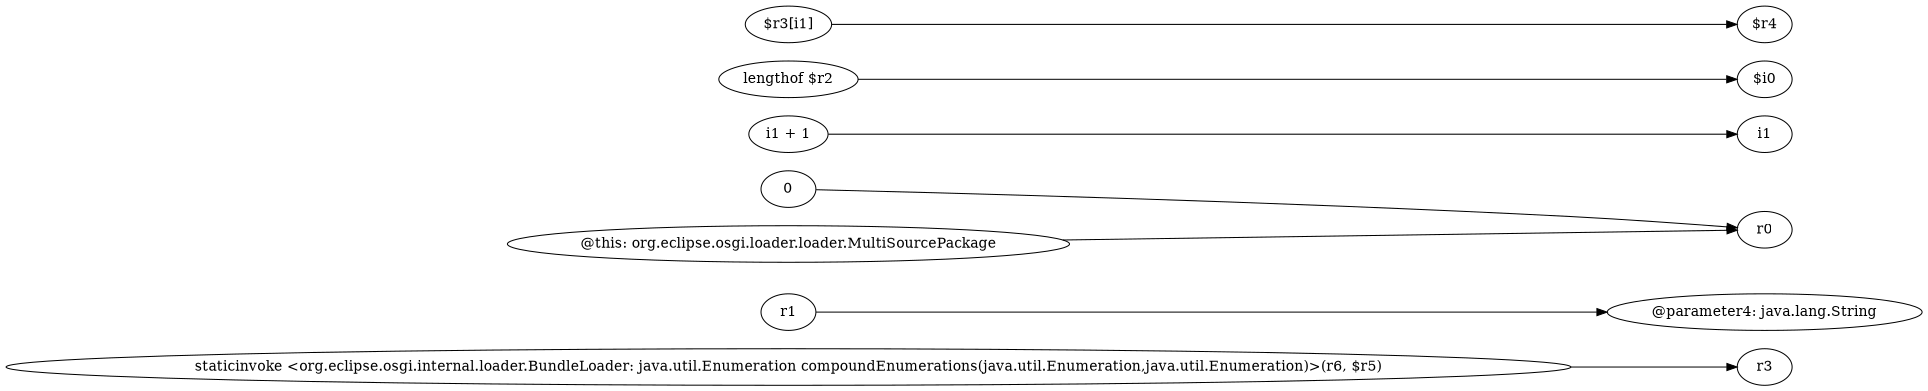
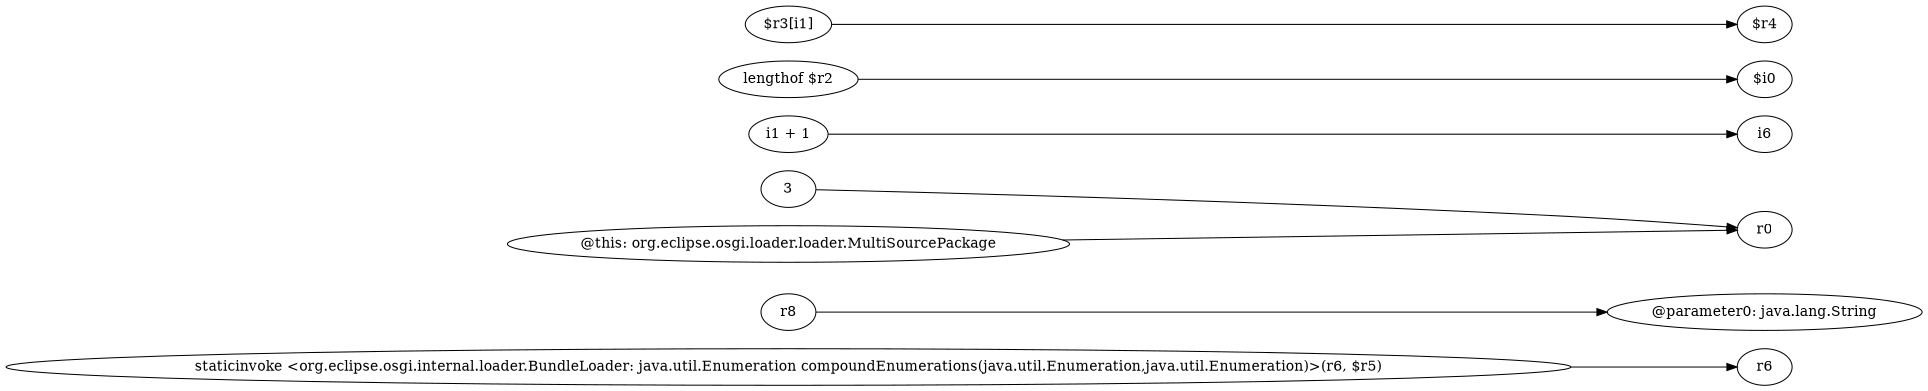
node "i1": label "i1" -> "i6"
node "0": label "0" -> "3"
node "r1": label "r1" -> "r8"
node "@parameter4: java.lang.String": label "@parameter4: java.lang.String" -> "@parameter0: java.lang.String"
node "r3": label "r3" -> "r6"
